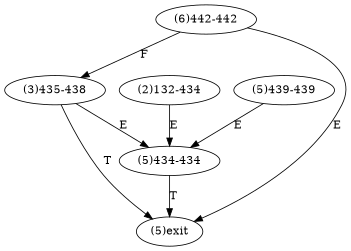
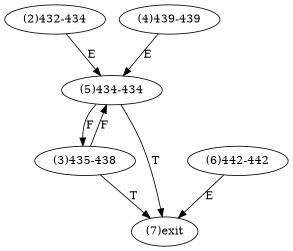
edge "(6)442-442" -> "(3)435-438": now "(5)434-434" -> "(3)435-438"
node "(2)132-434": label "(2)132-434" -> "(2)432-434"
node "(5)439-439": label "(5)439-439" -> "(4)439-439"
edge "(3)435-438" -> "(5)434-434": label "E" -> "F"
node "(5)exit": label "(5)exit" -> "(7)exit"
